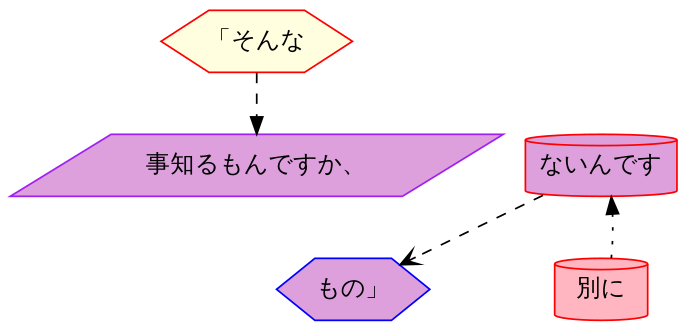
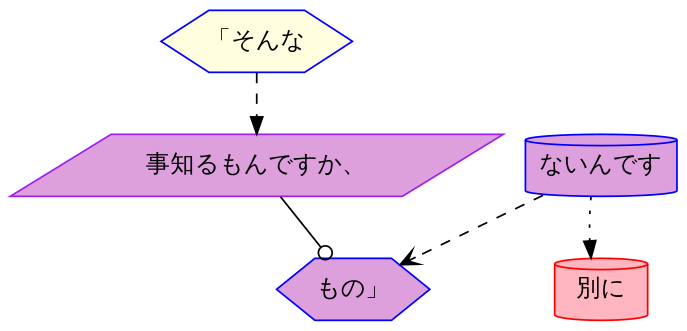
node "「そんな": color red -> blue
node "ないんです": color red -> blue
edge "事知るもんですか、" -> "もの」": added
edge "別に" -> "ないんです": reversed
